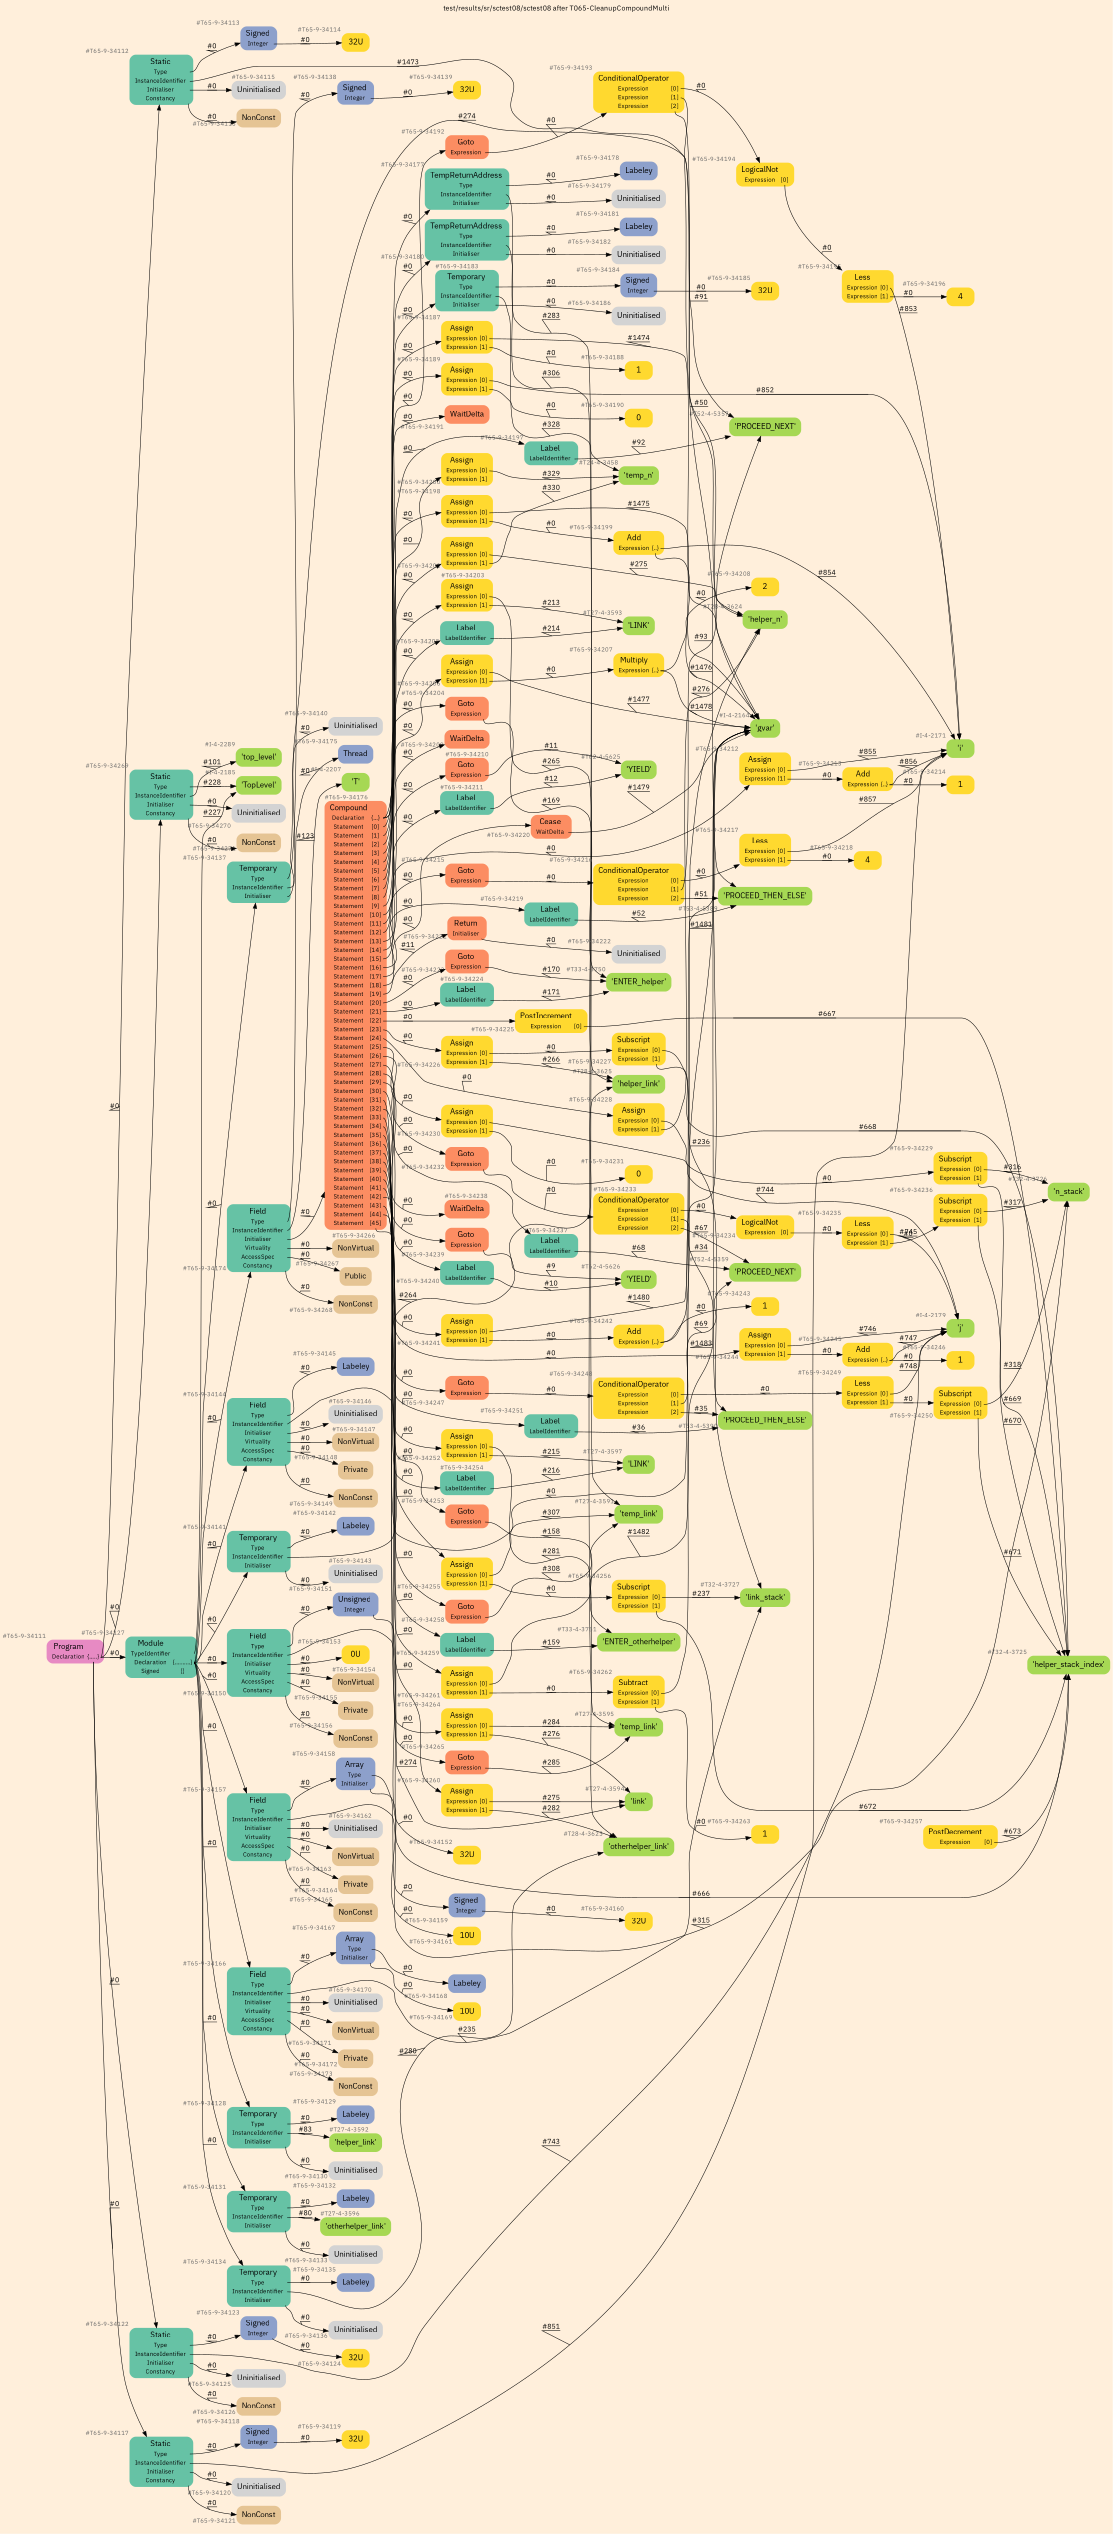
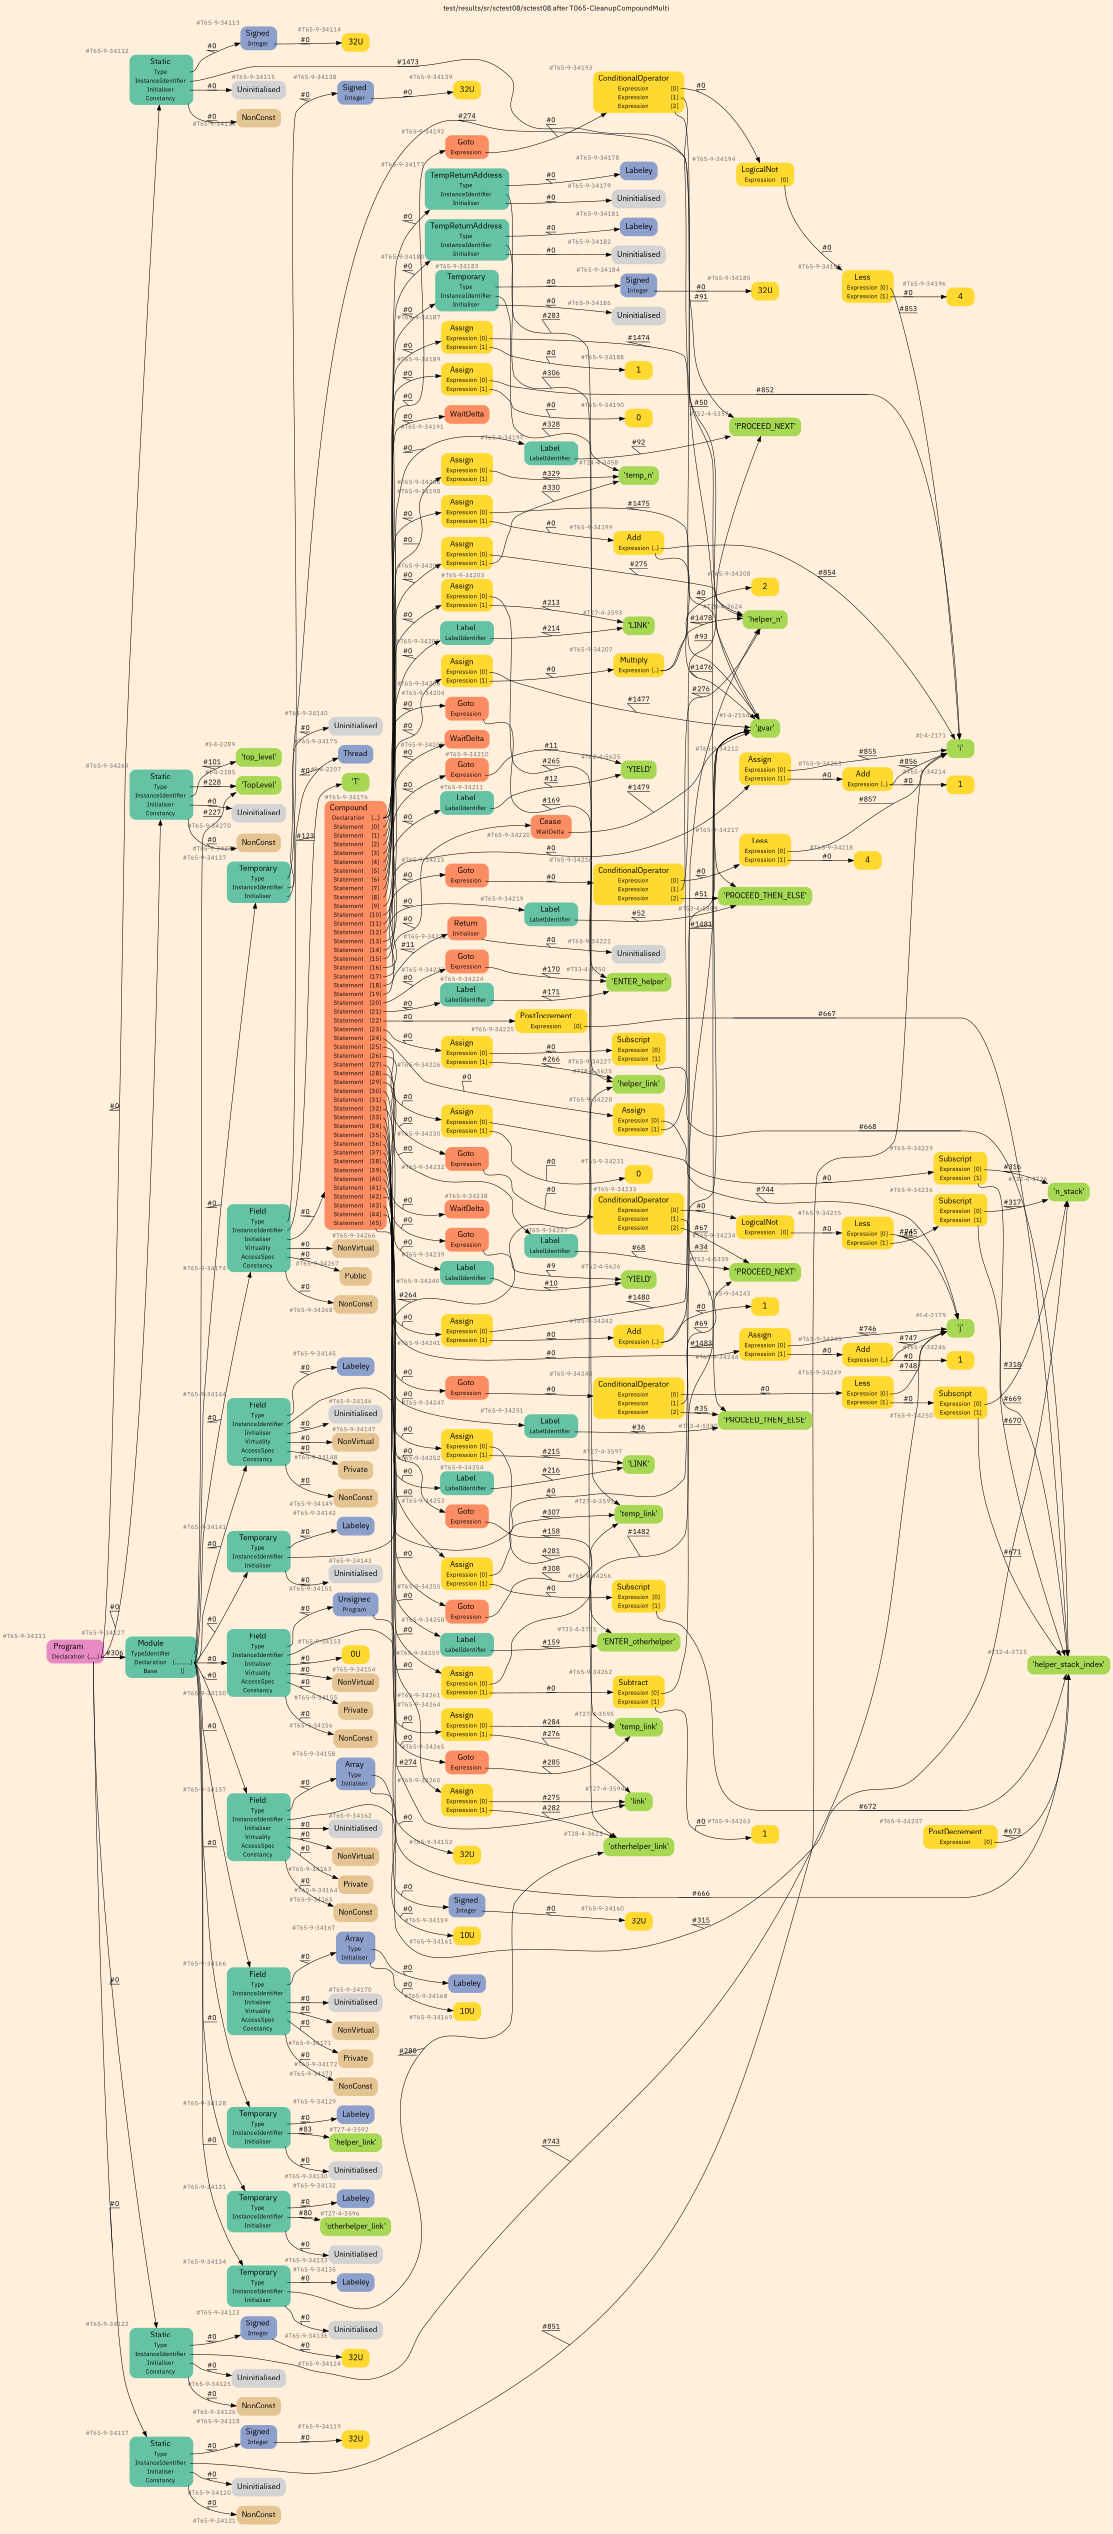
edge "Multiply" -> "'gvar'": now "Multiply" -> "'helper_n'"
node "'link_stack'": removed
node "Unsigned": text "Integer" -> "Program"
edge "Program" -> "Module": label "#0" -> "#306"
node "Module": text "Signed" -> "Base"
